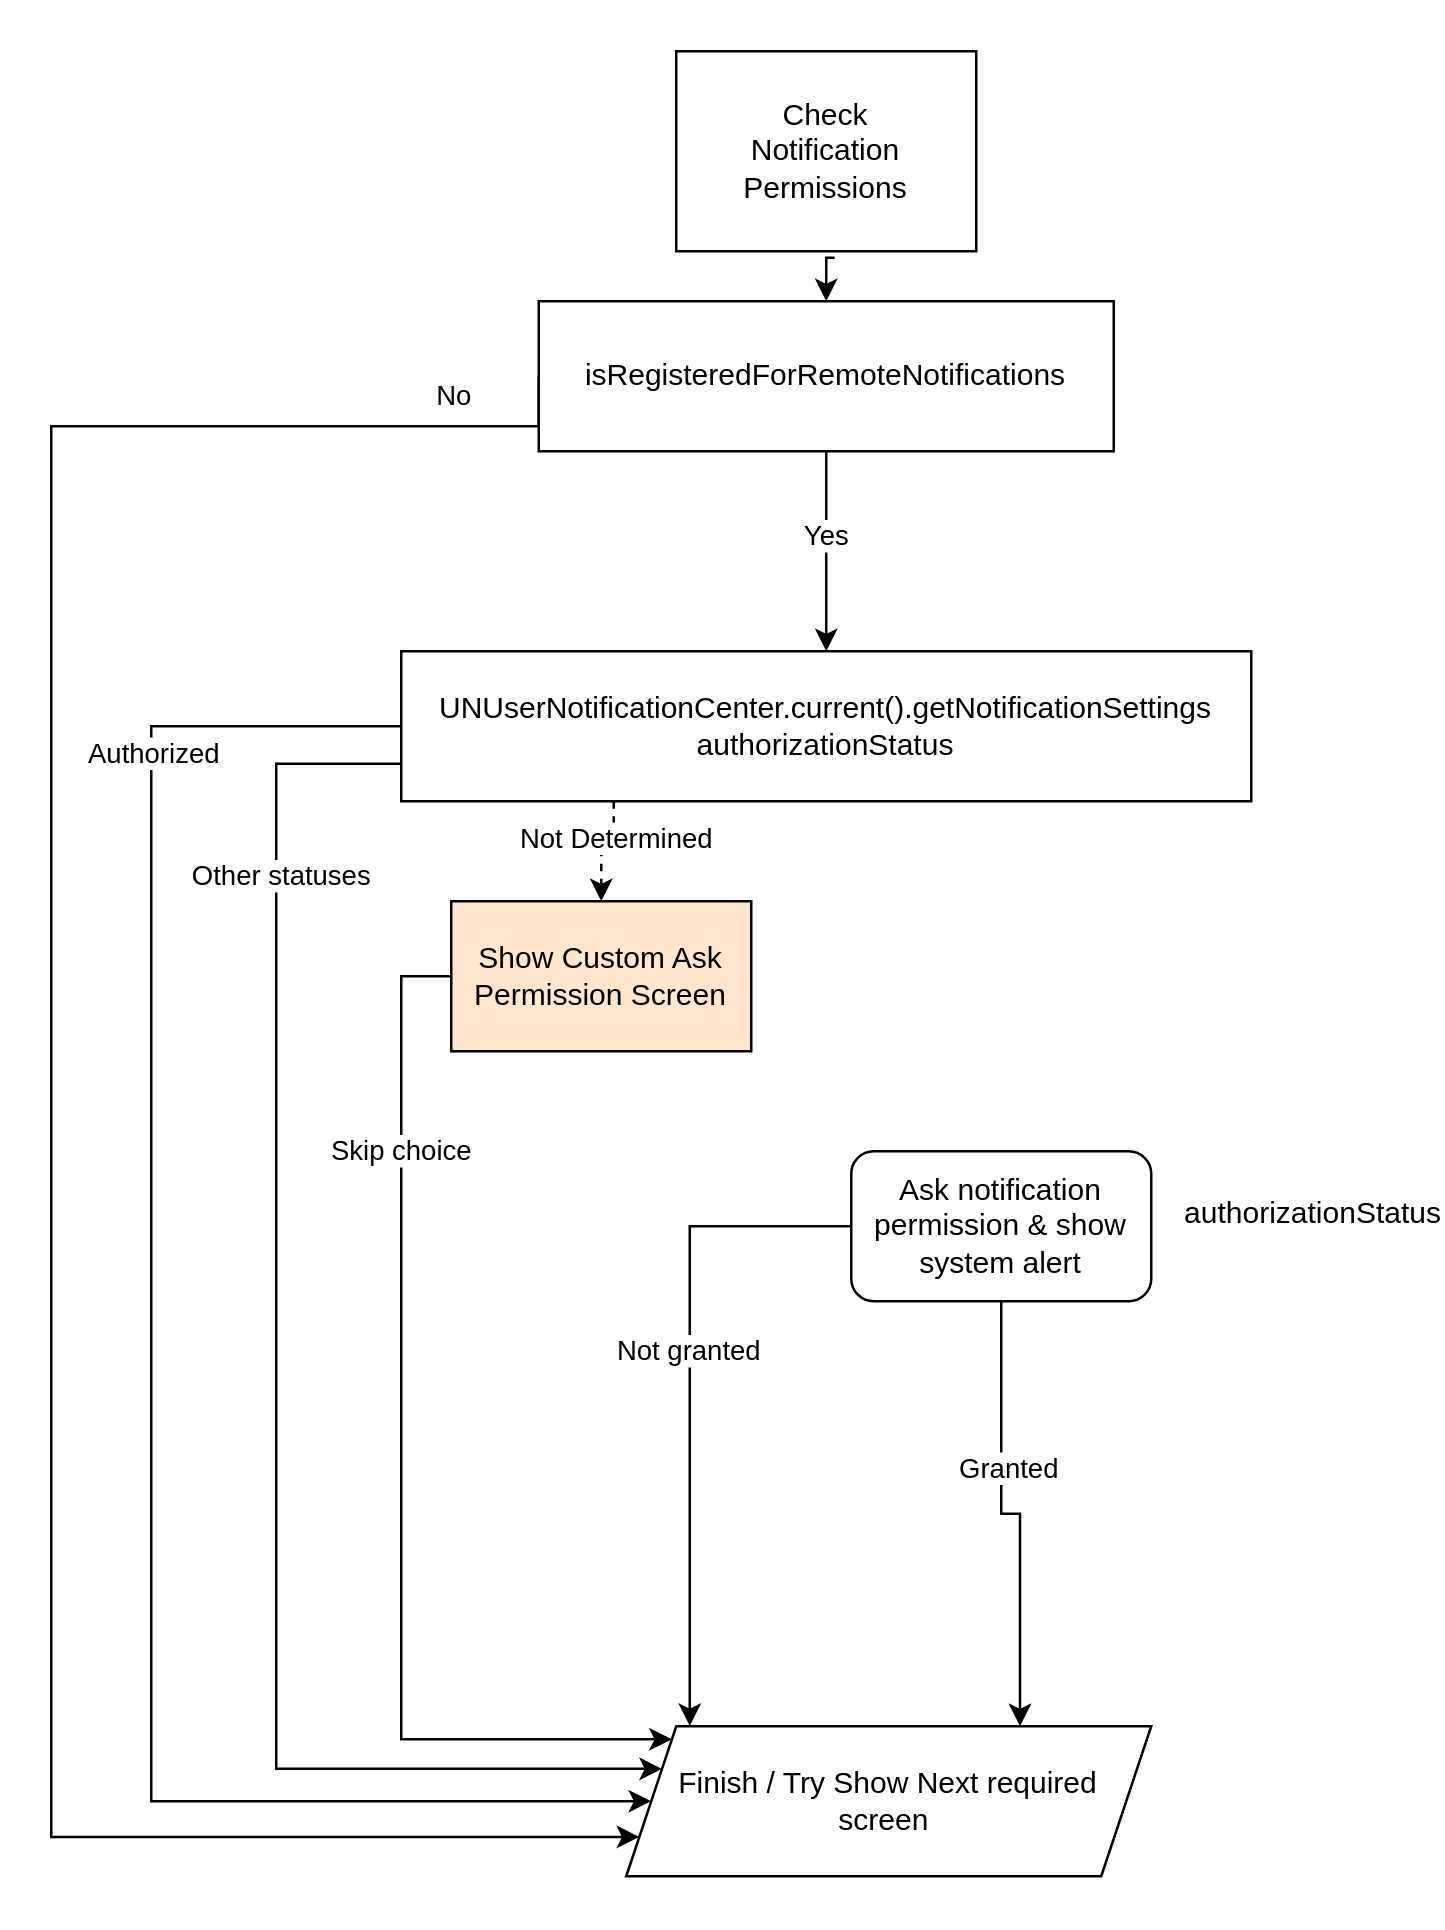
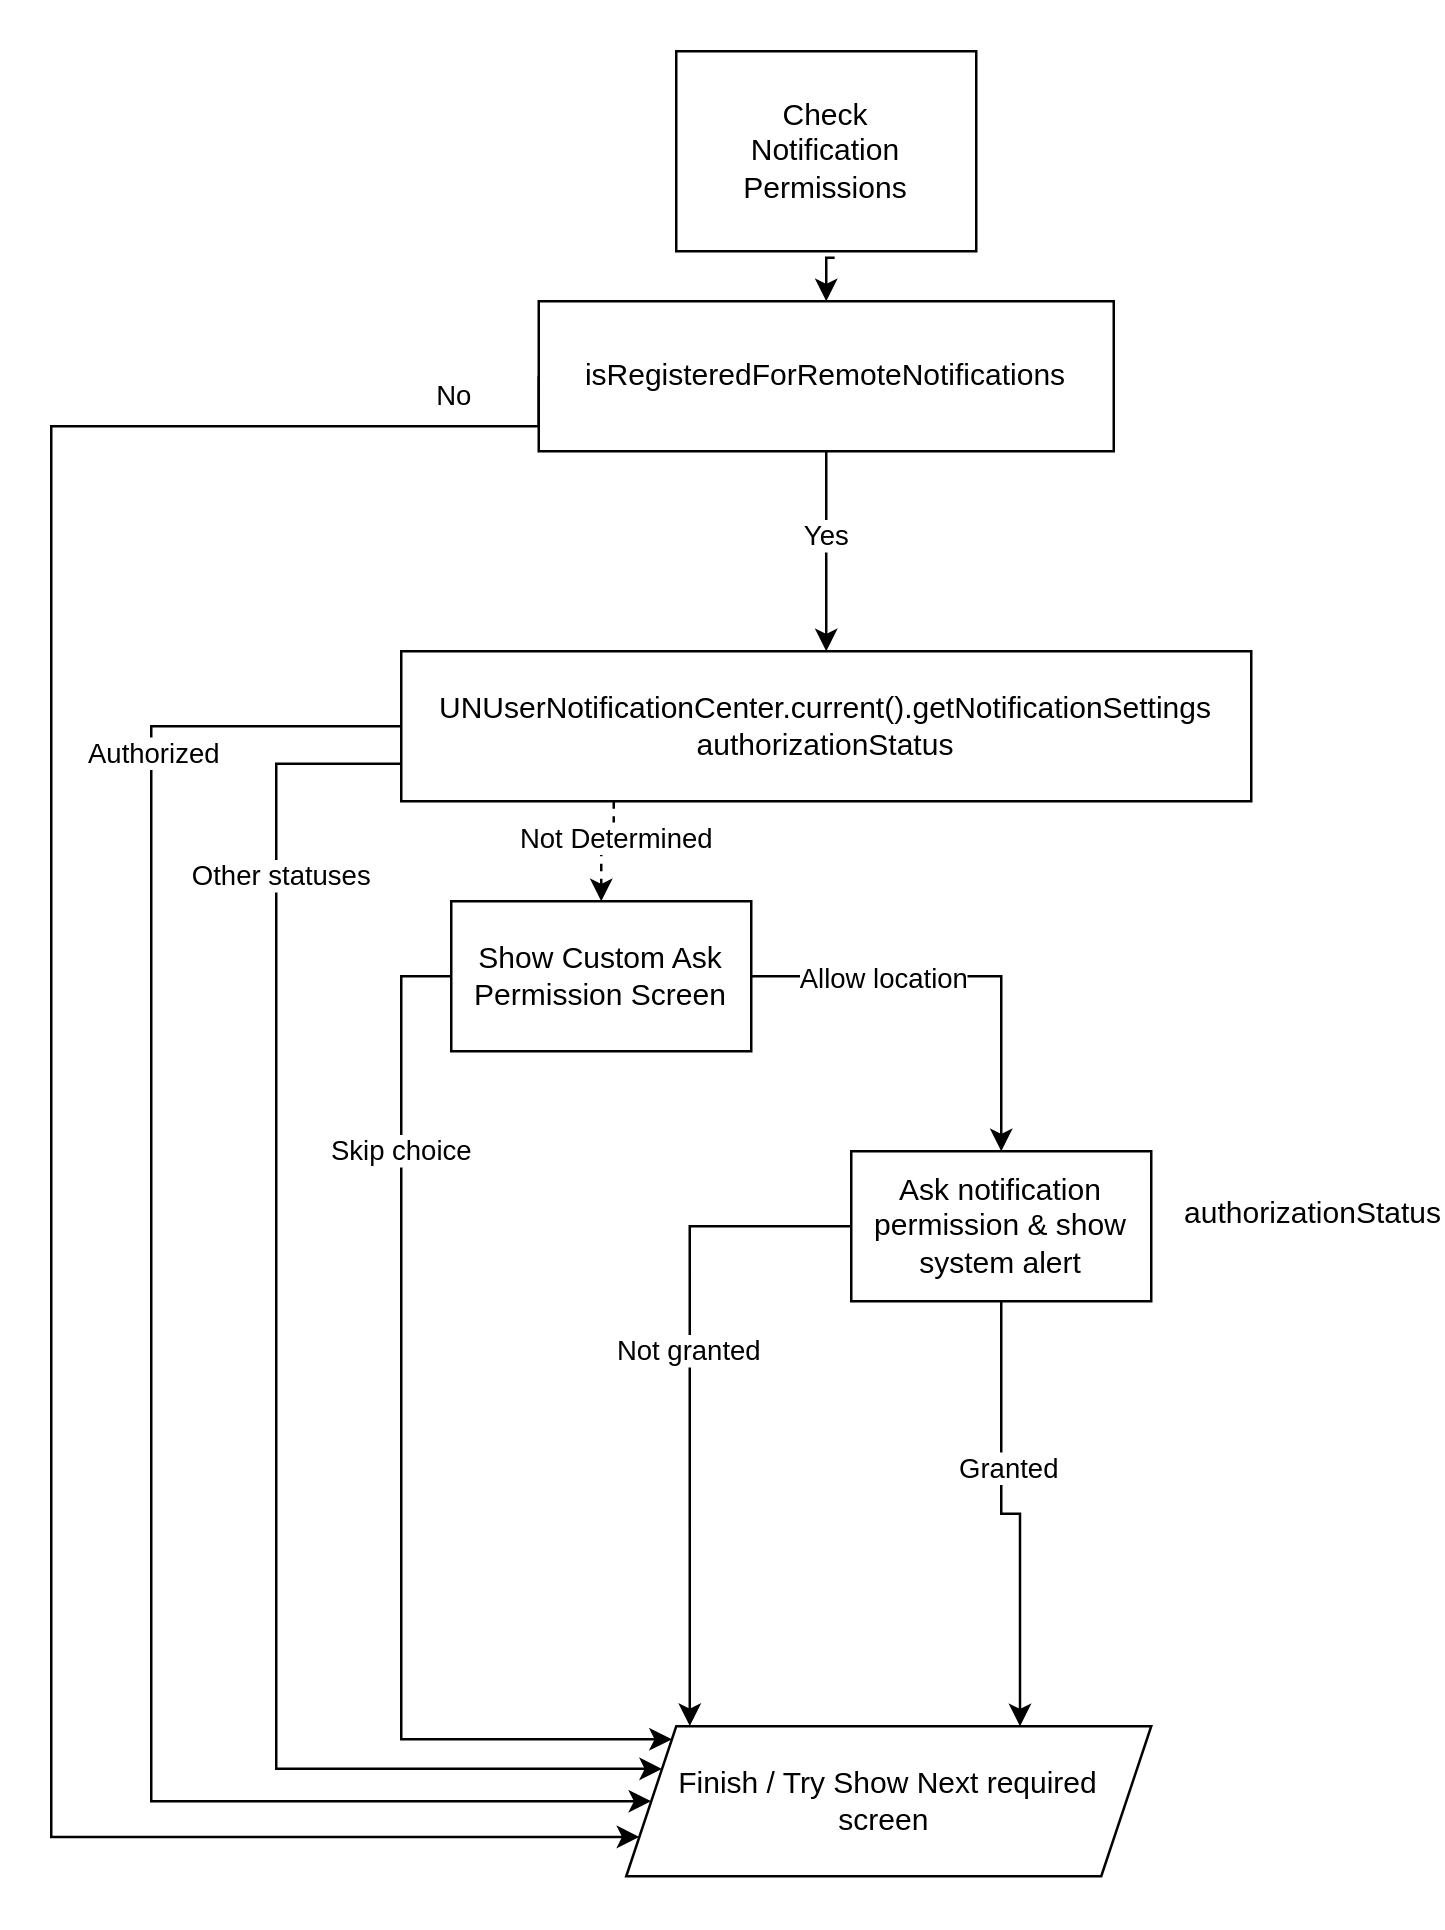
node "Show Custom Ask Permission Screen": fillcolor #ffe6cc -> #ffffff
edge "Show Custom Ask Permission Screen" -> "Ask notification permission & show system alert": added, label "Allow location"
node "Ask notification permission & show system alert": shape rounded rectangle -> rectangle
